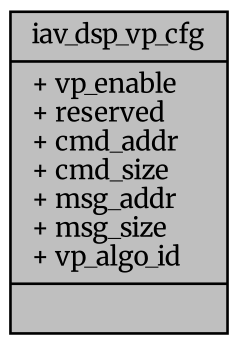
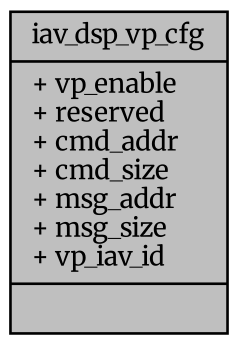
node "iav_dsp_vp_cfg": text "+ vp_algo_id" -> "+ vp_iav_id"
